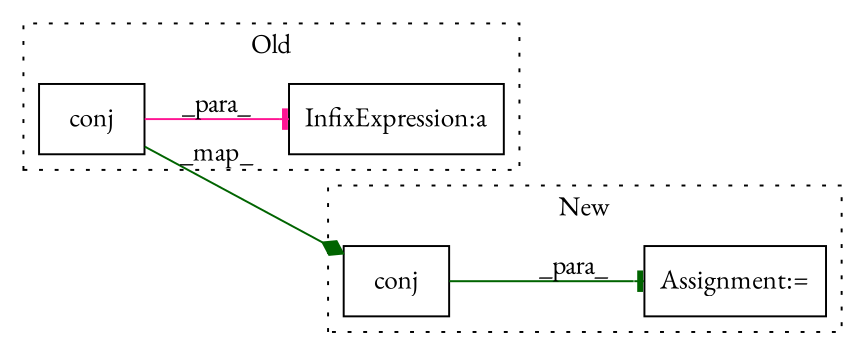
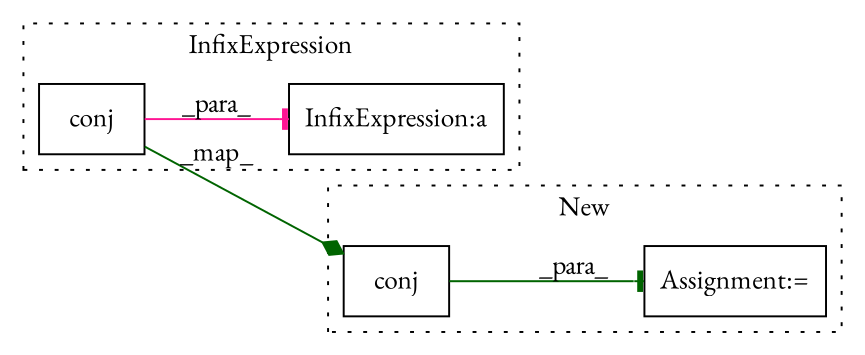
cluster "Old": label "Old" -> "InfixExpression"
